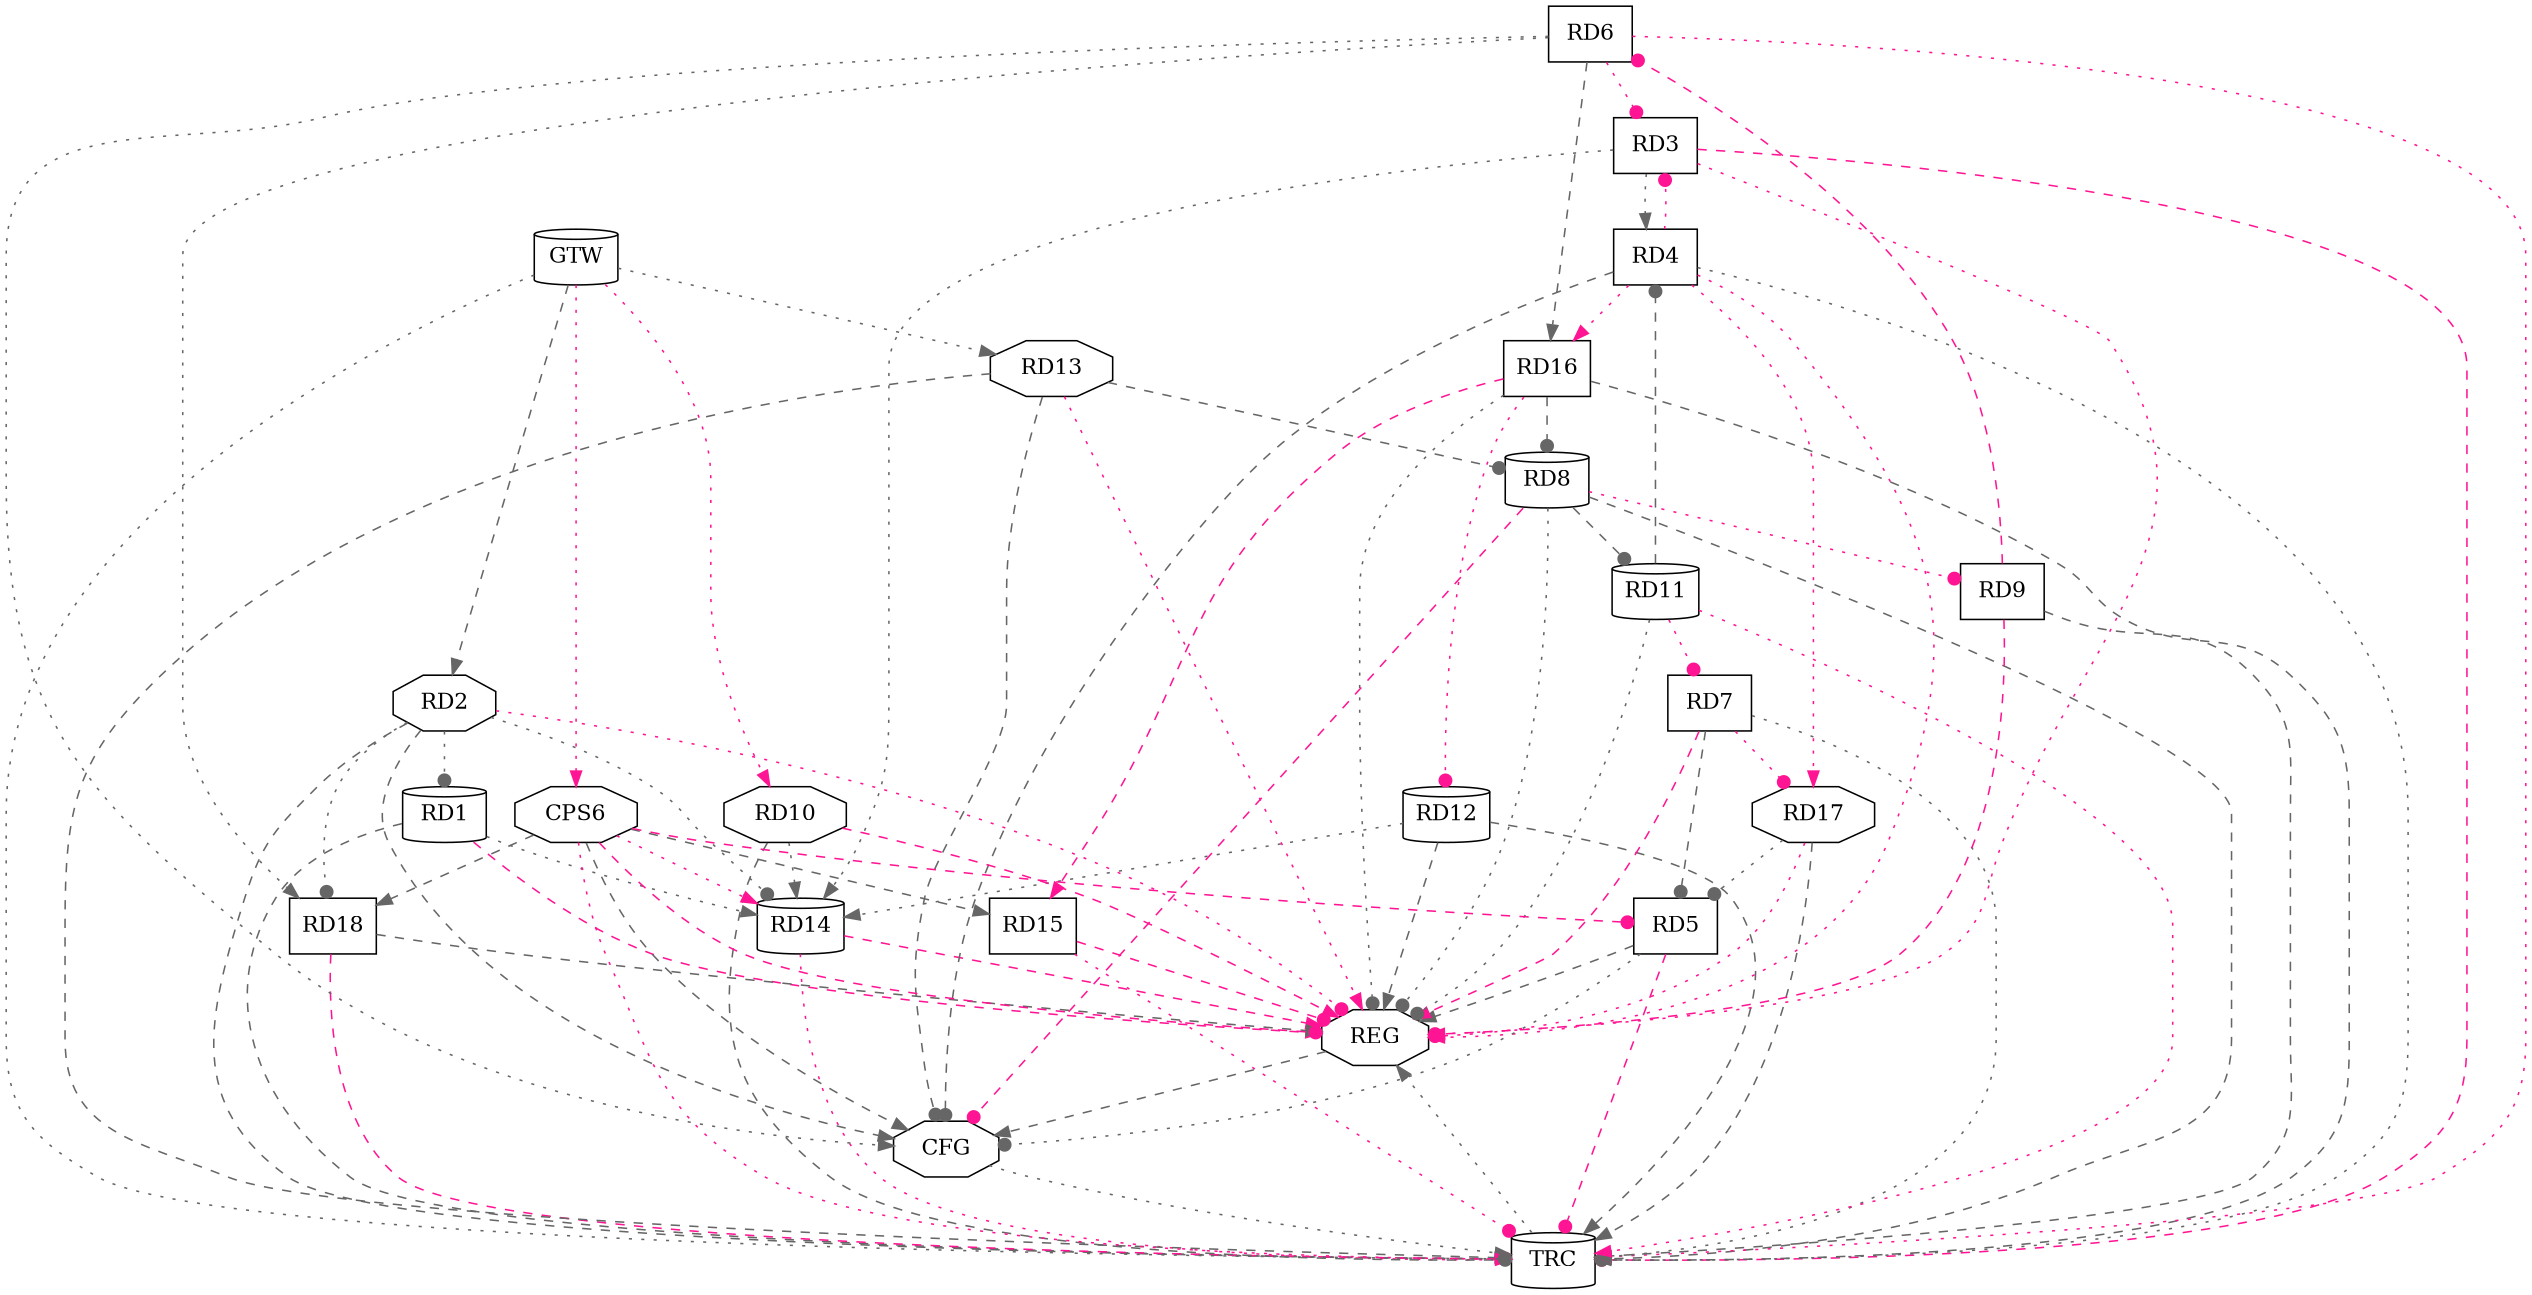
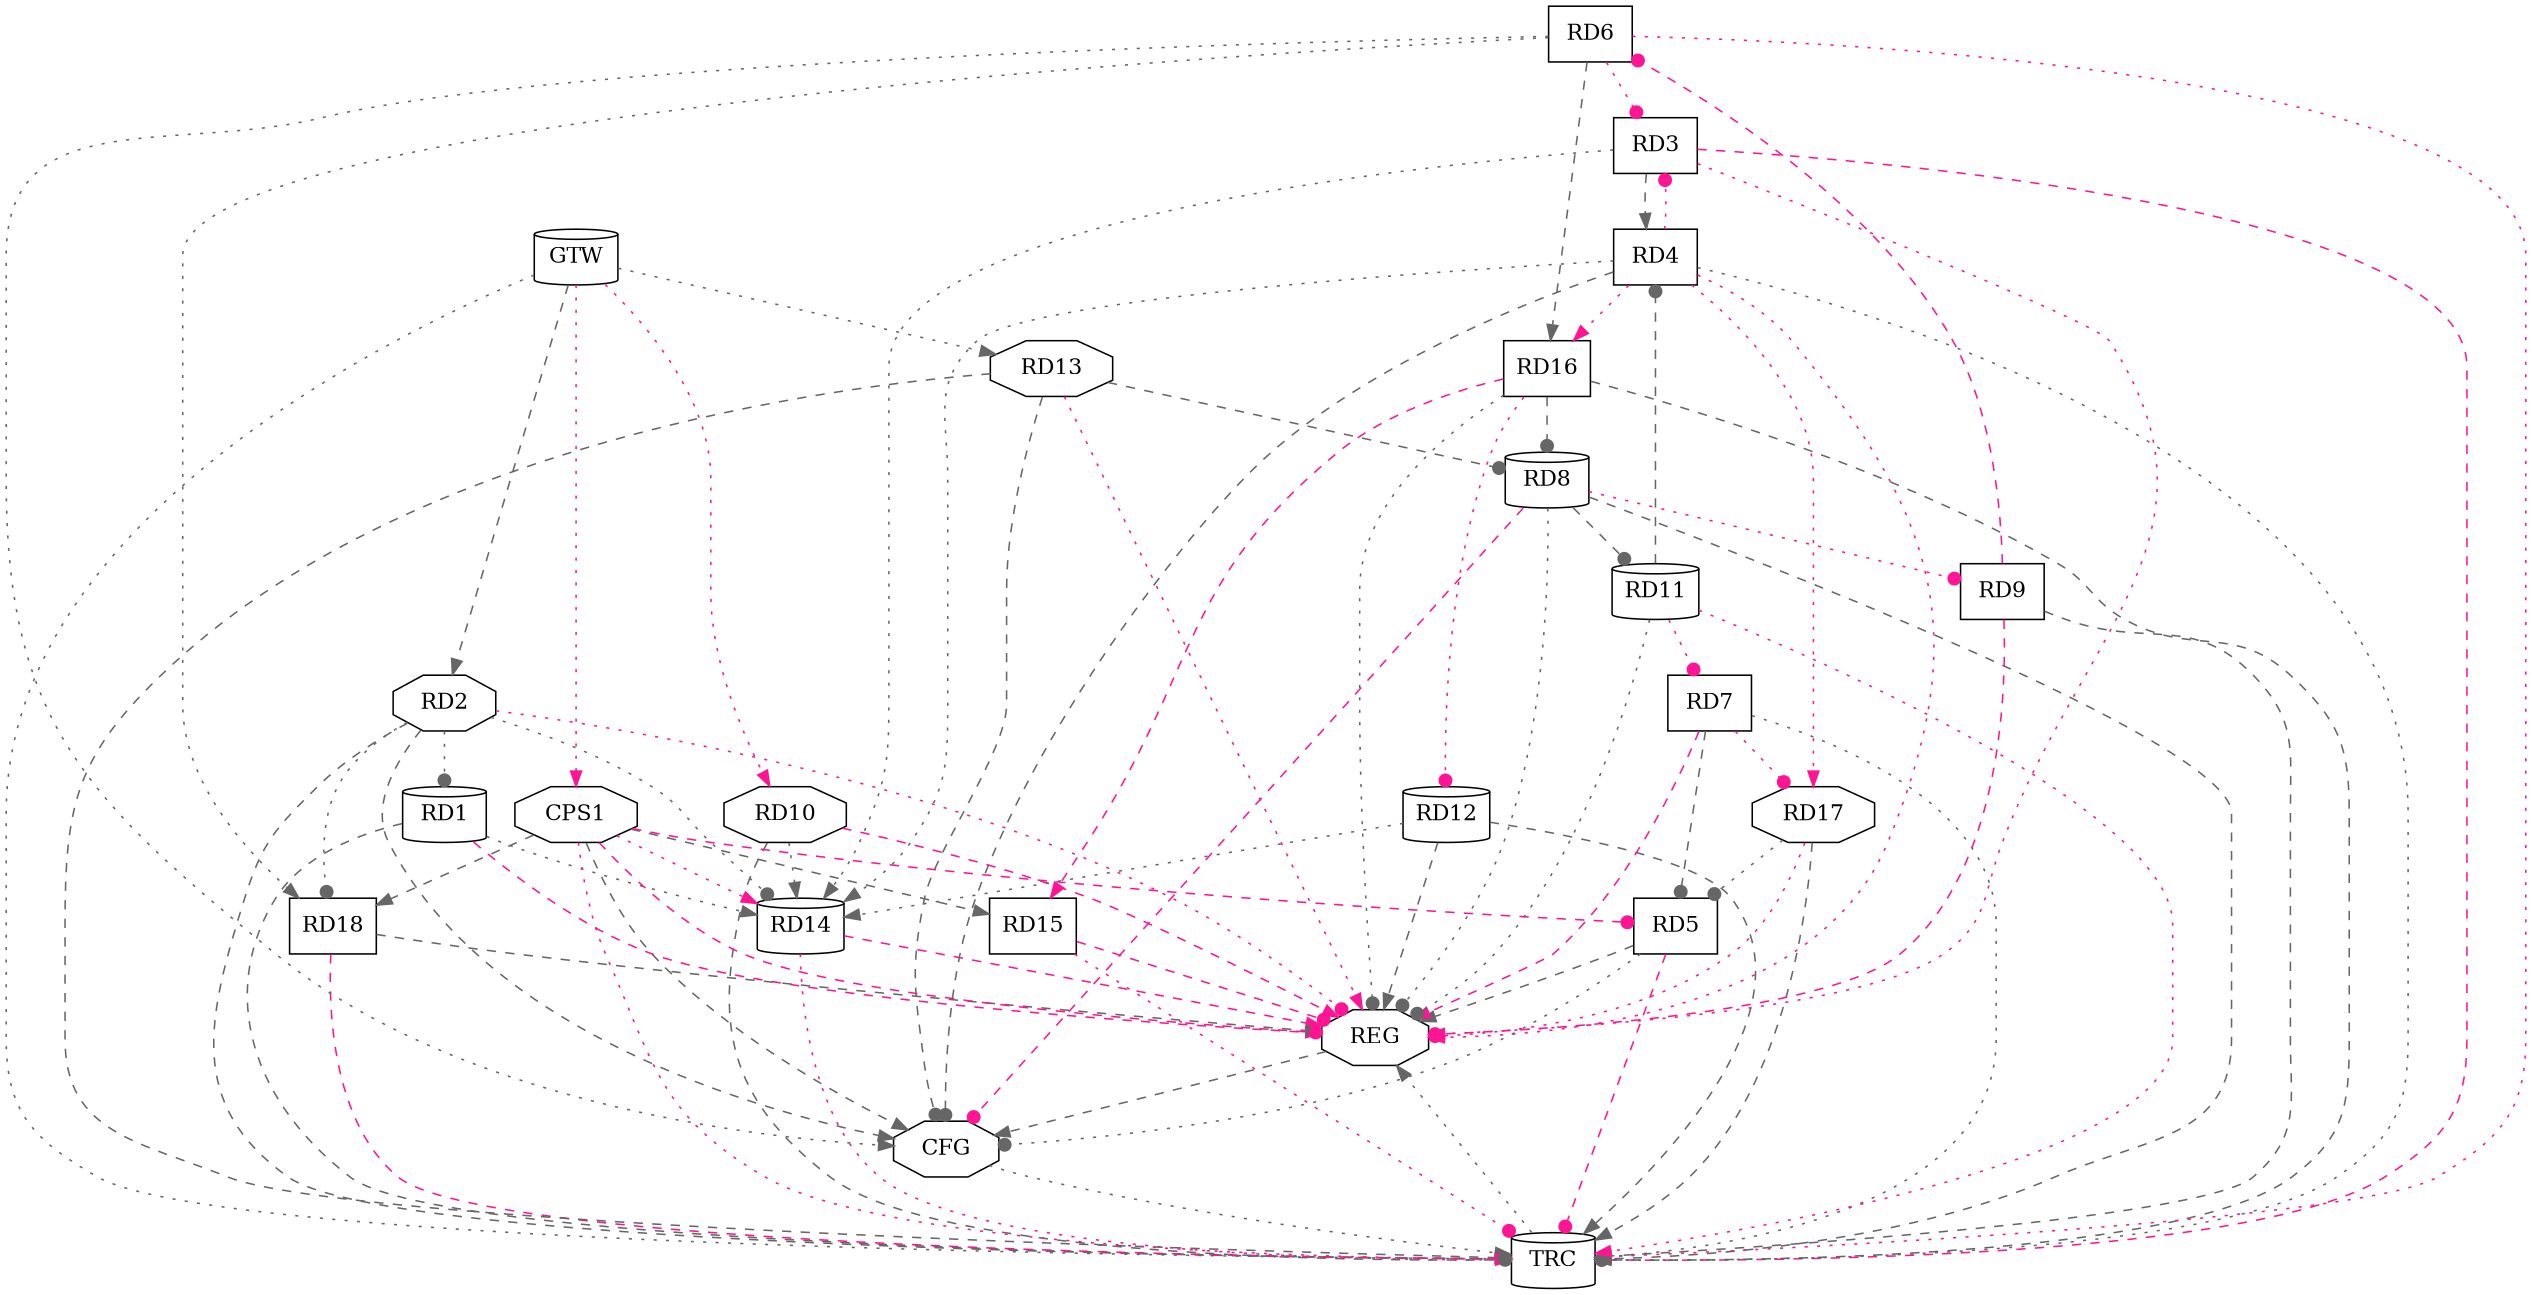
edge "RD3" -> "RD4": style dotted -> dashed
edge "RD4" -> "RD14": added
node "CPS6": label "CPS6" -> "CPS1"
